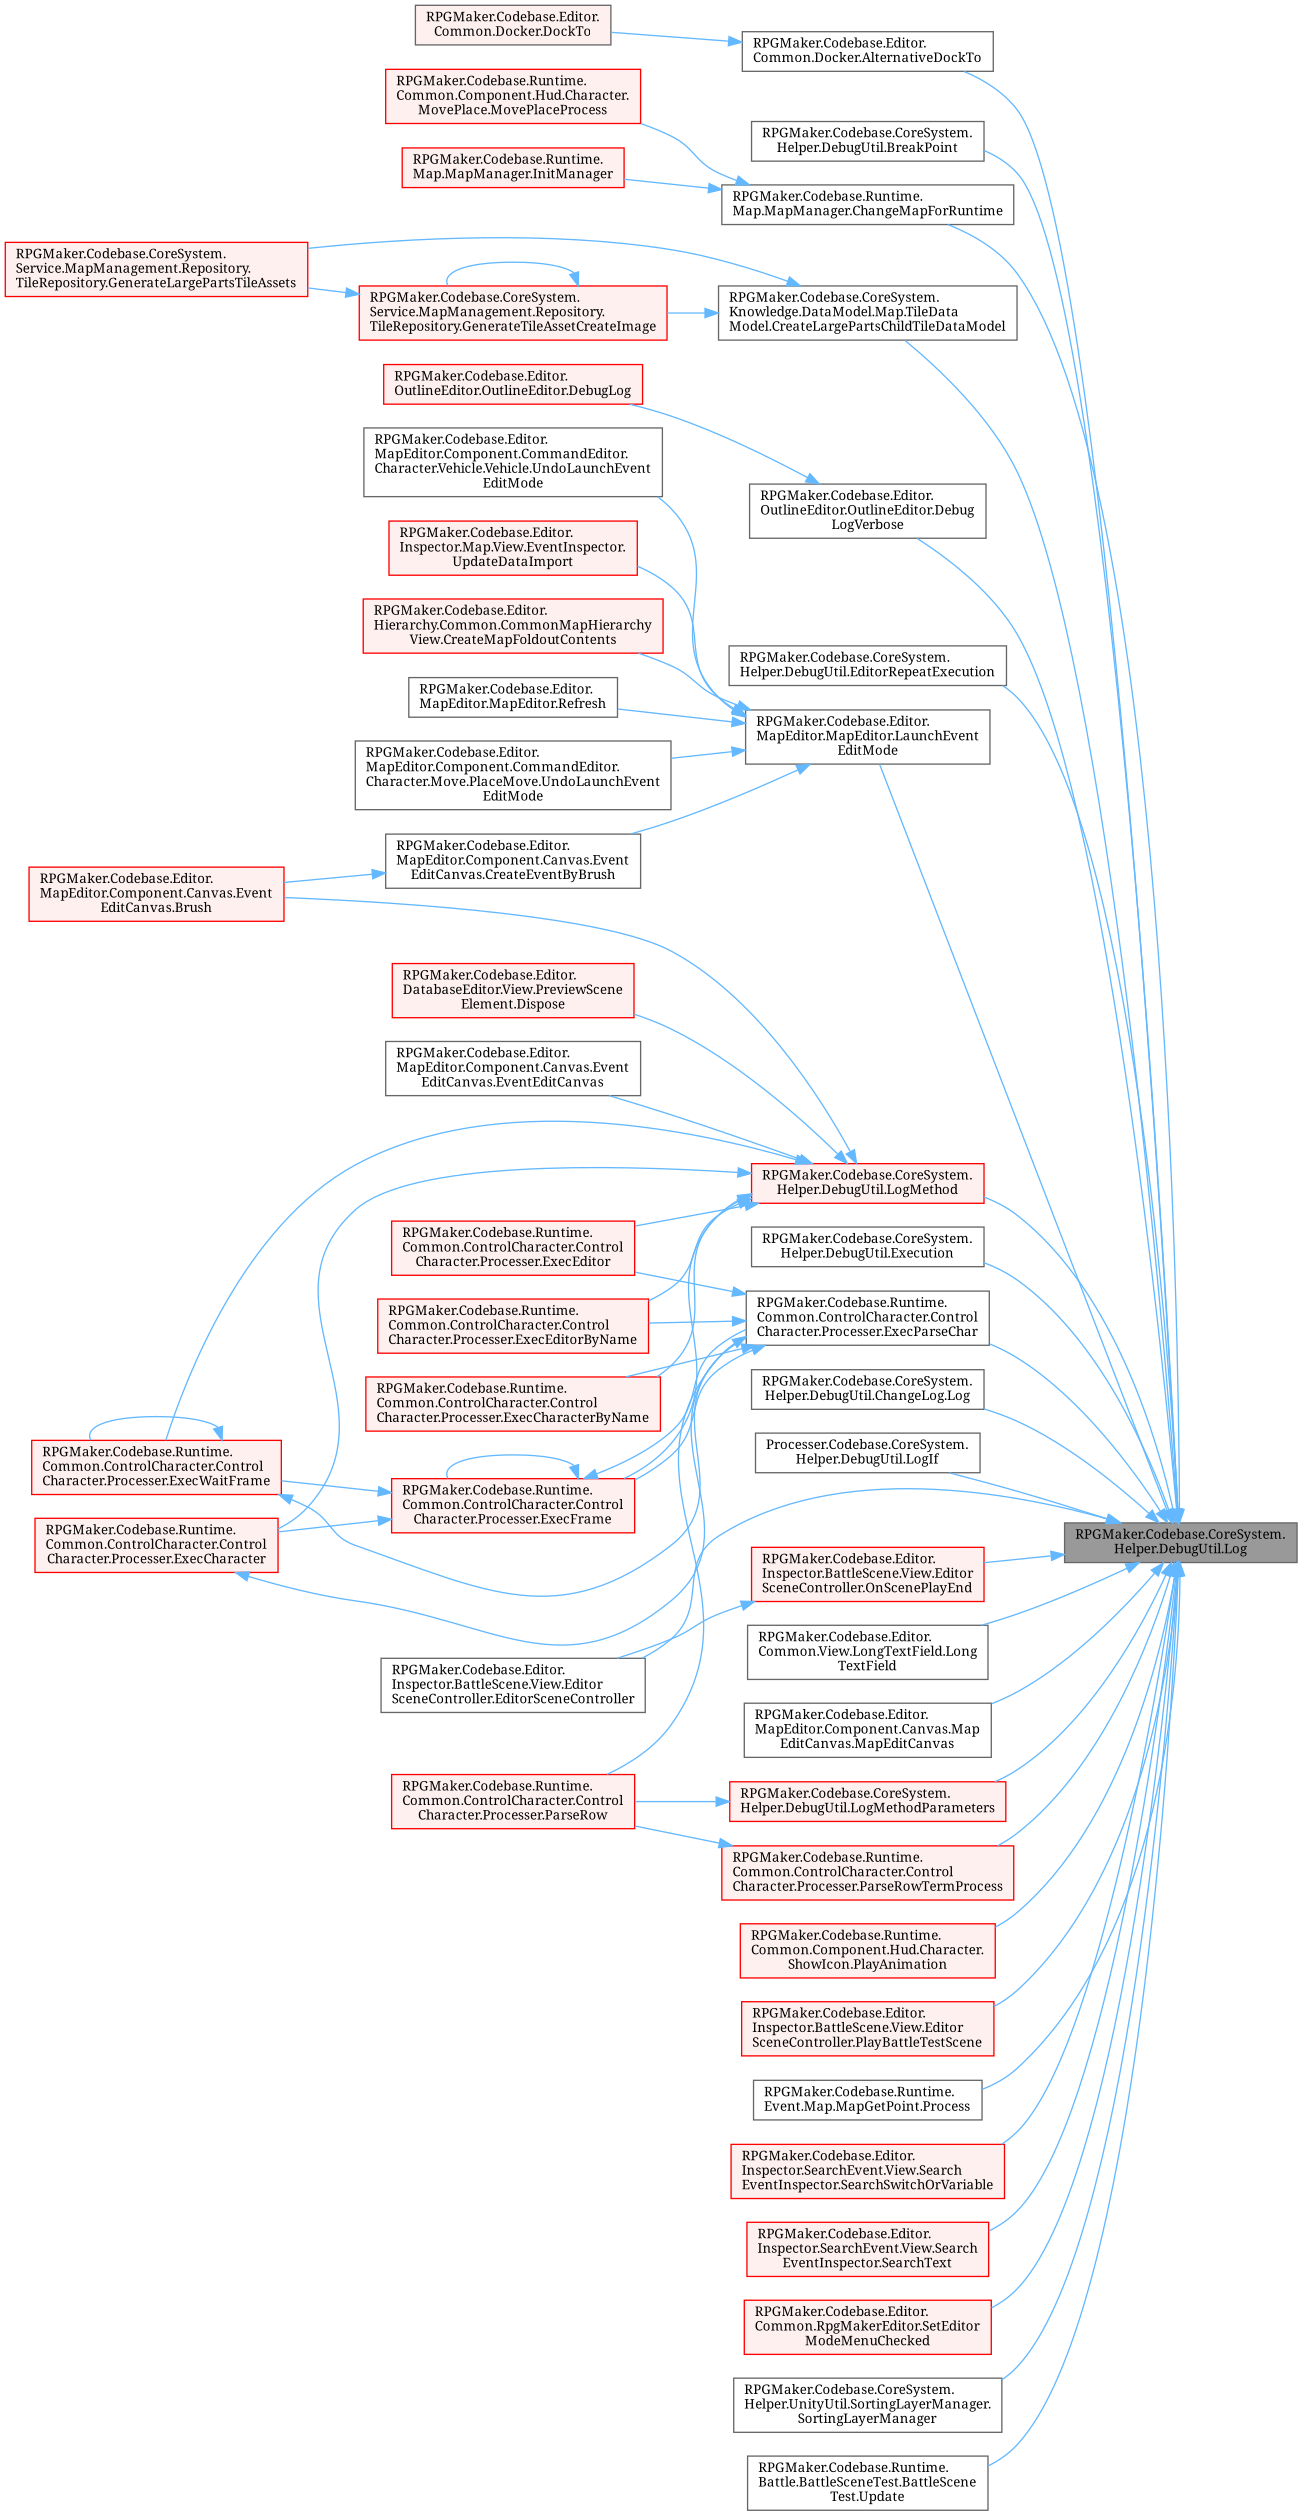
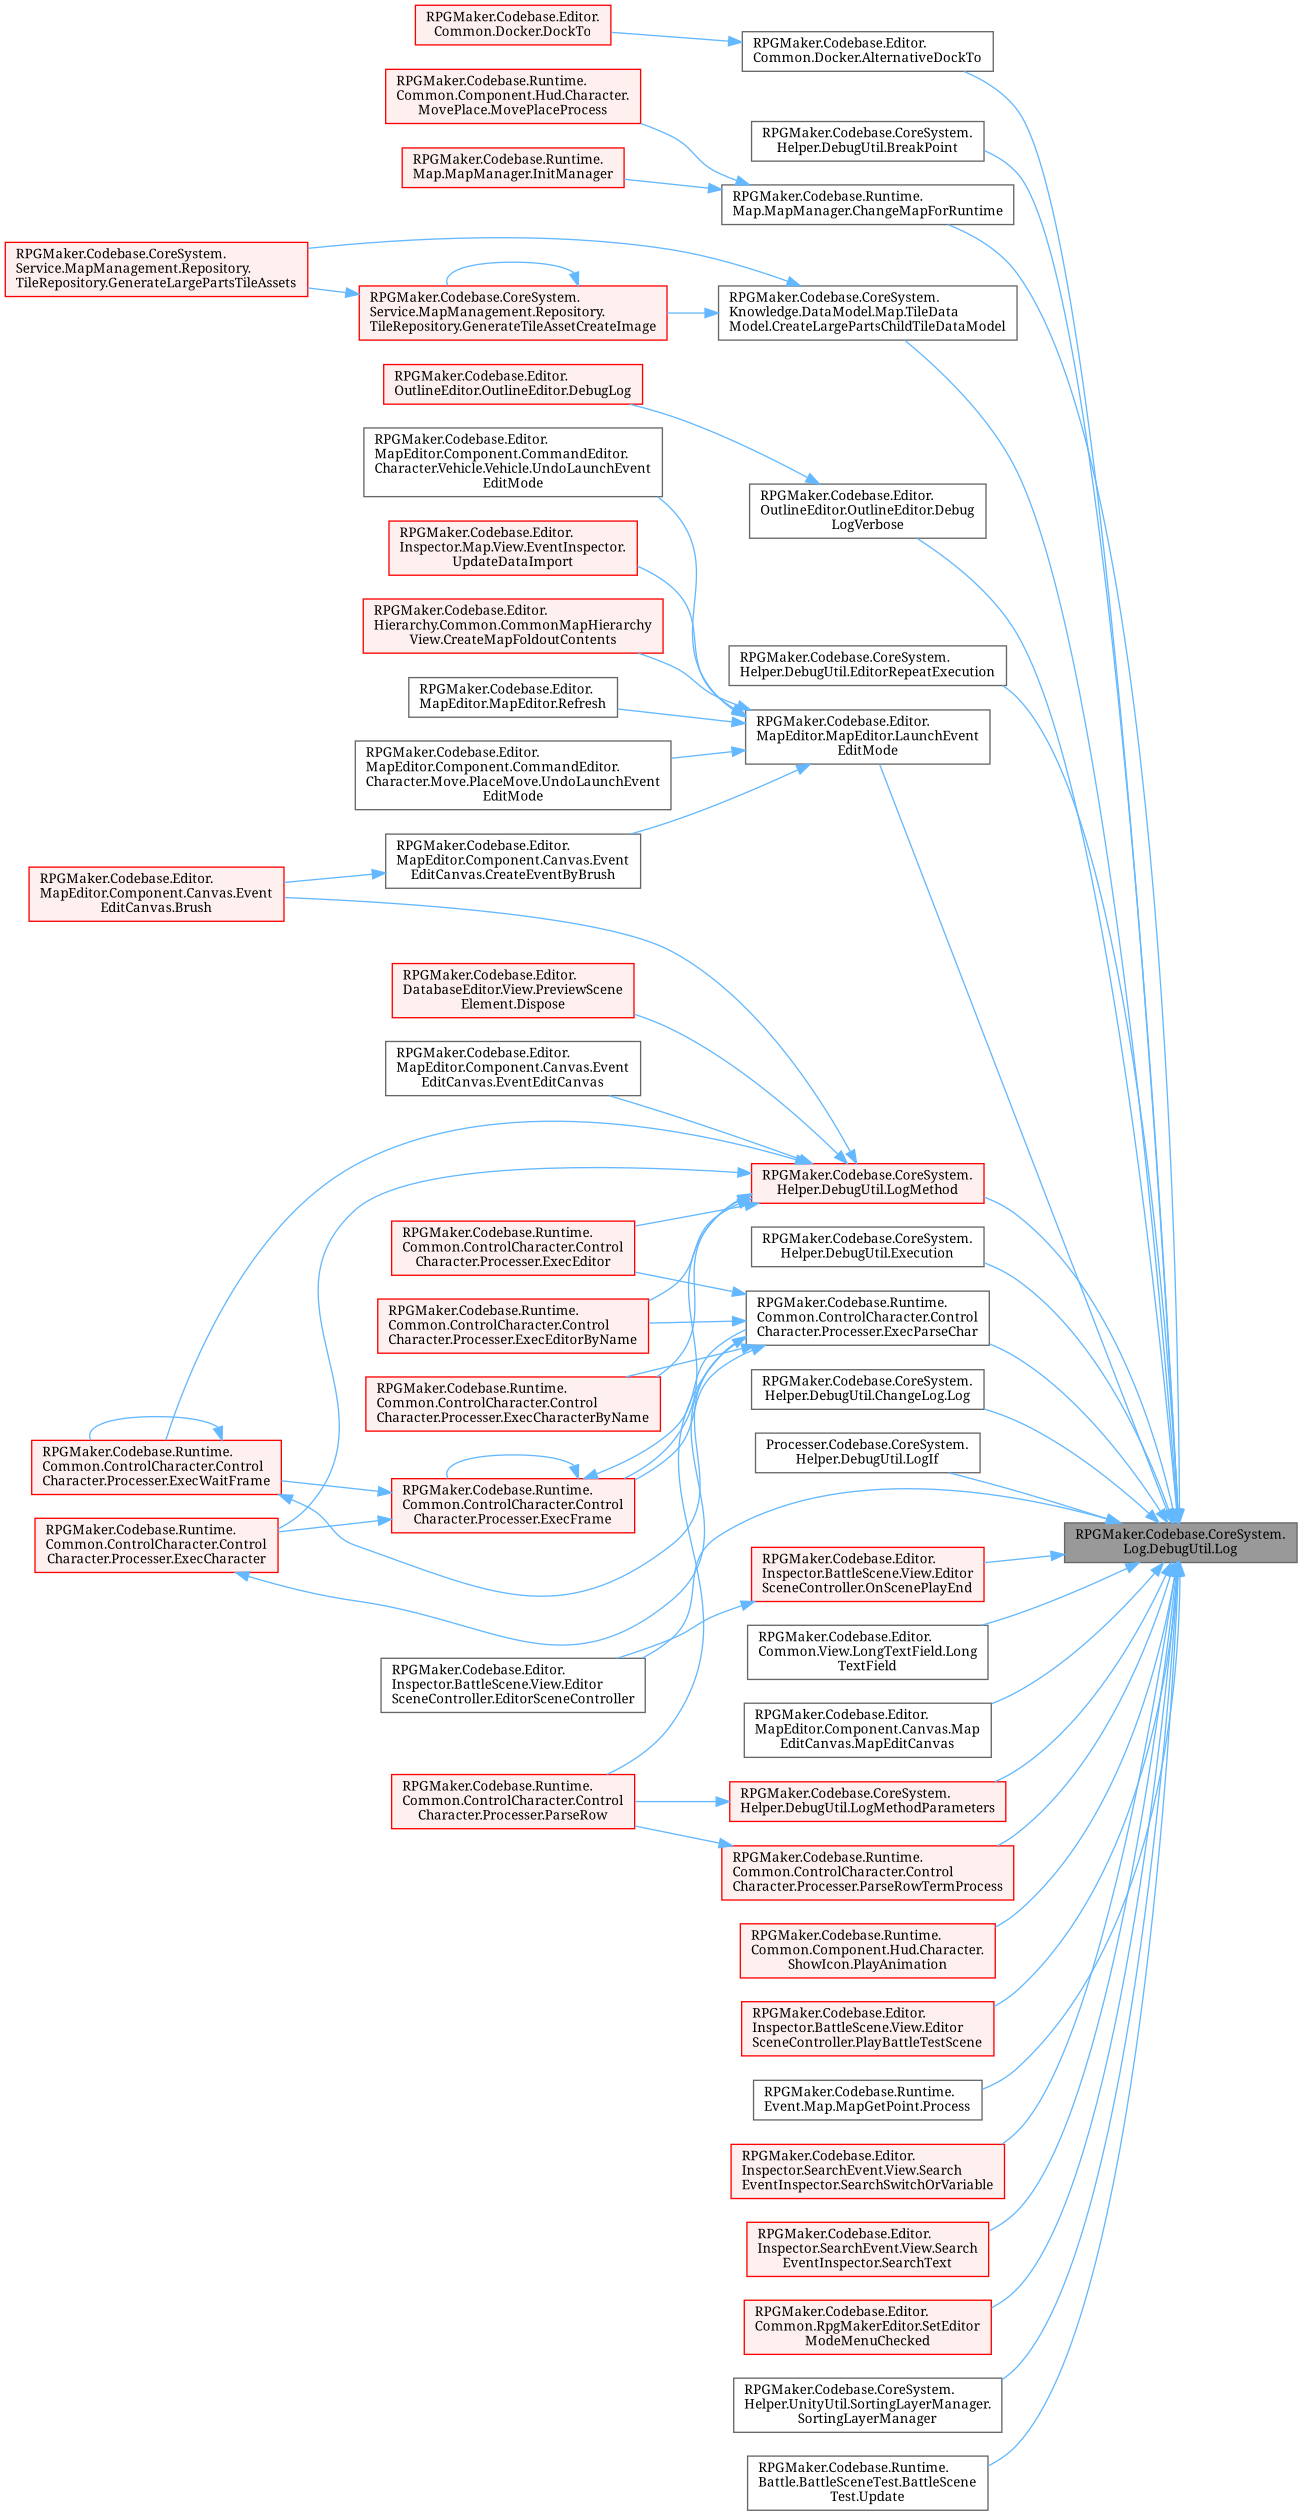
node "RPGMaker.Codebase.Editor. Common.Docker.DockTo": color grey40 -> red
node "RPGMaker.Codebase.CoreSystem. Helper.DebugUtil.Log": label "RPGMaker.Codebase.CoreSystem. Helper.DebugUtil.Log" -> "RPGMaker.Codebase.CoreSystem. Log.DebugUtil.Log"
